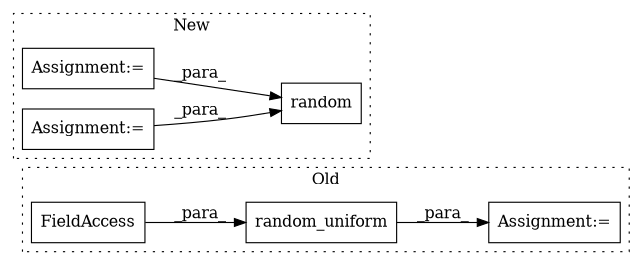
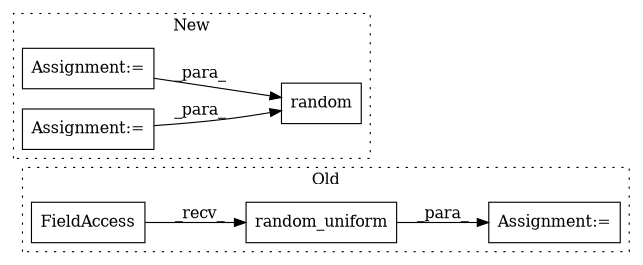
edge "FieldAccess" -> "random_uniform": label "_para_" -> "_recv_"
